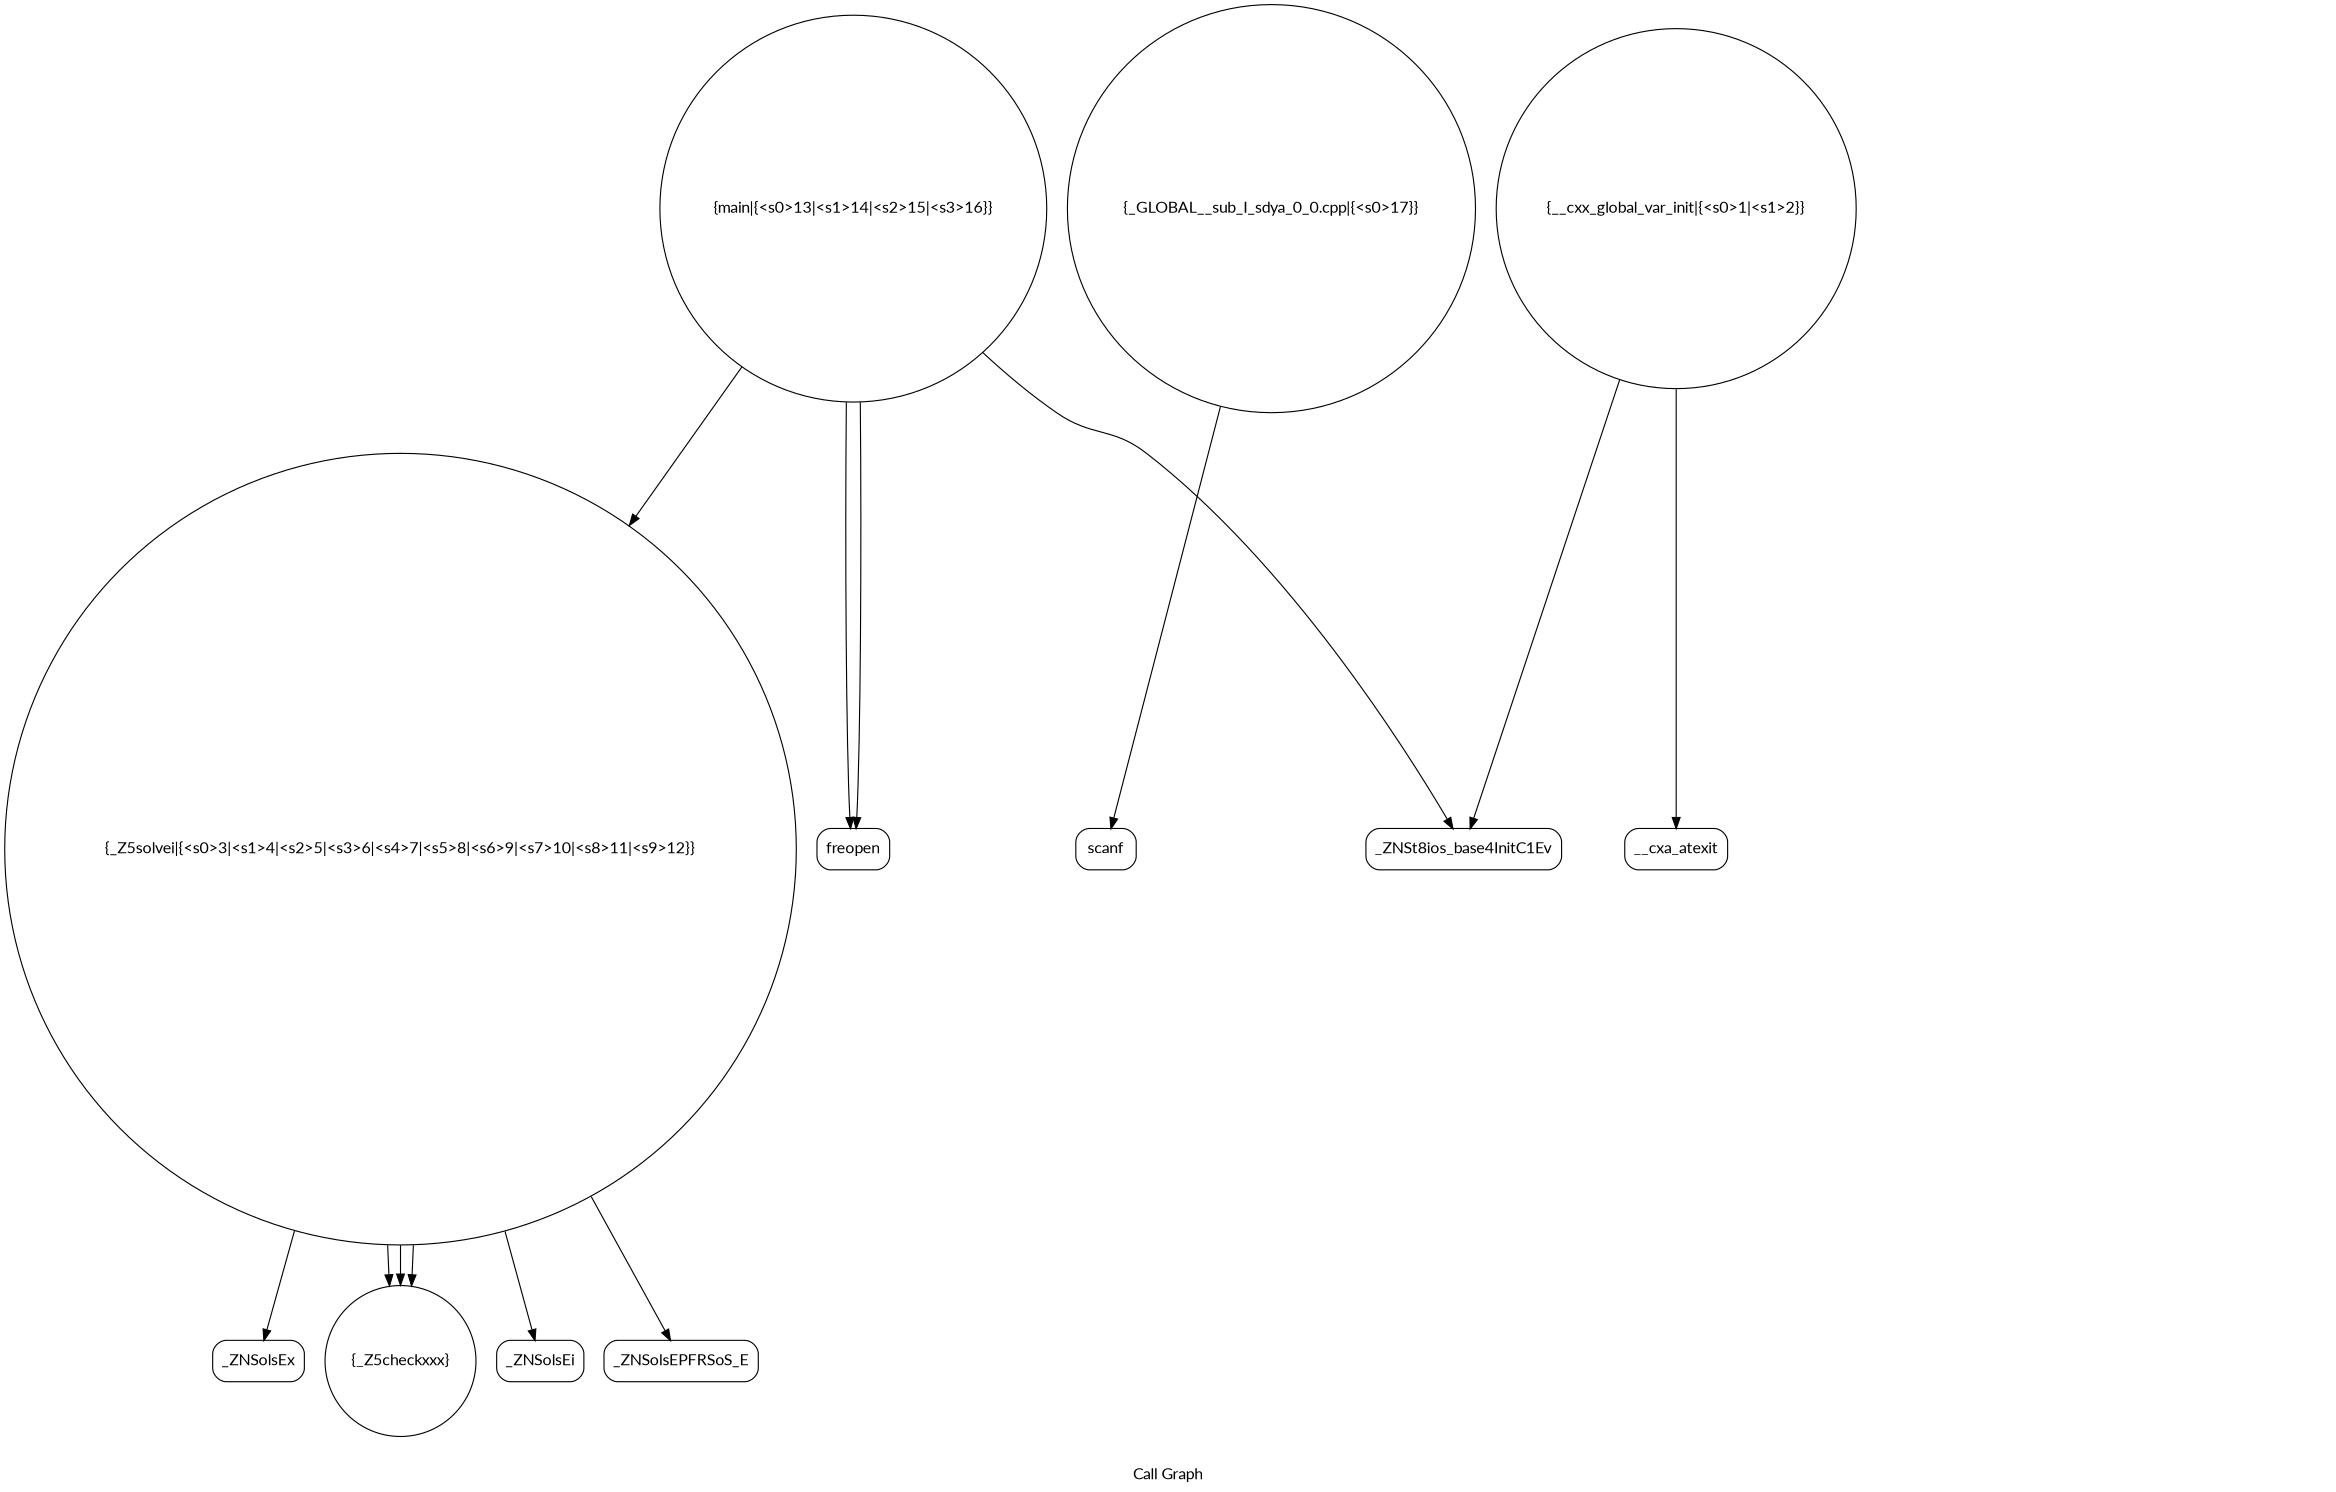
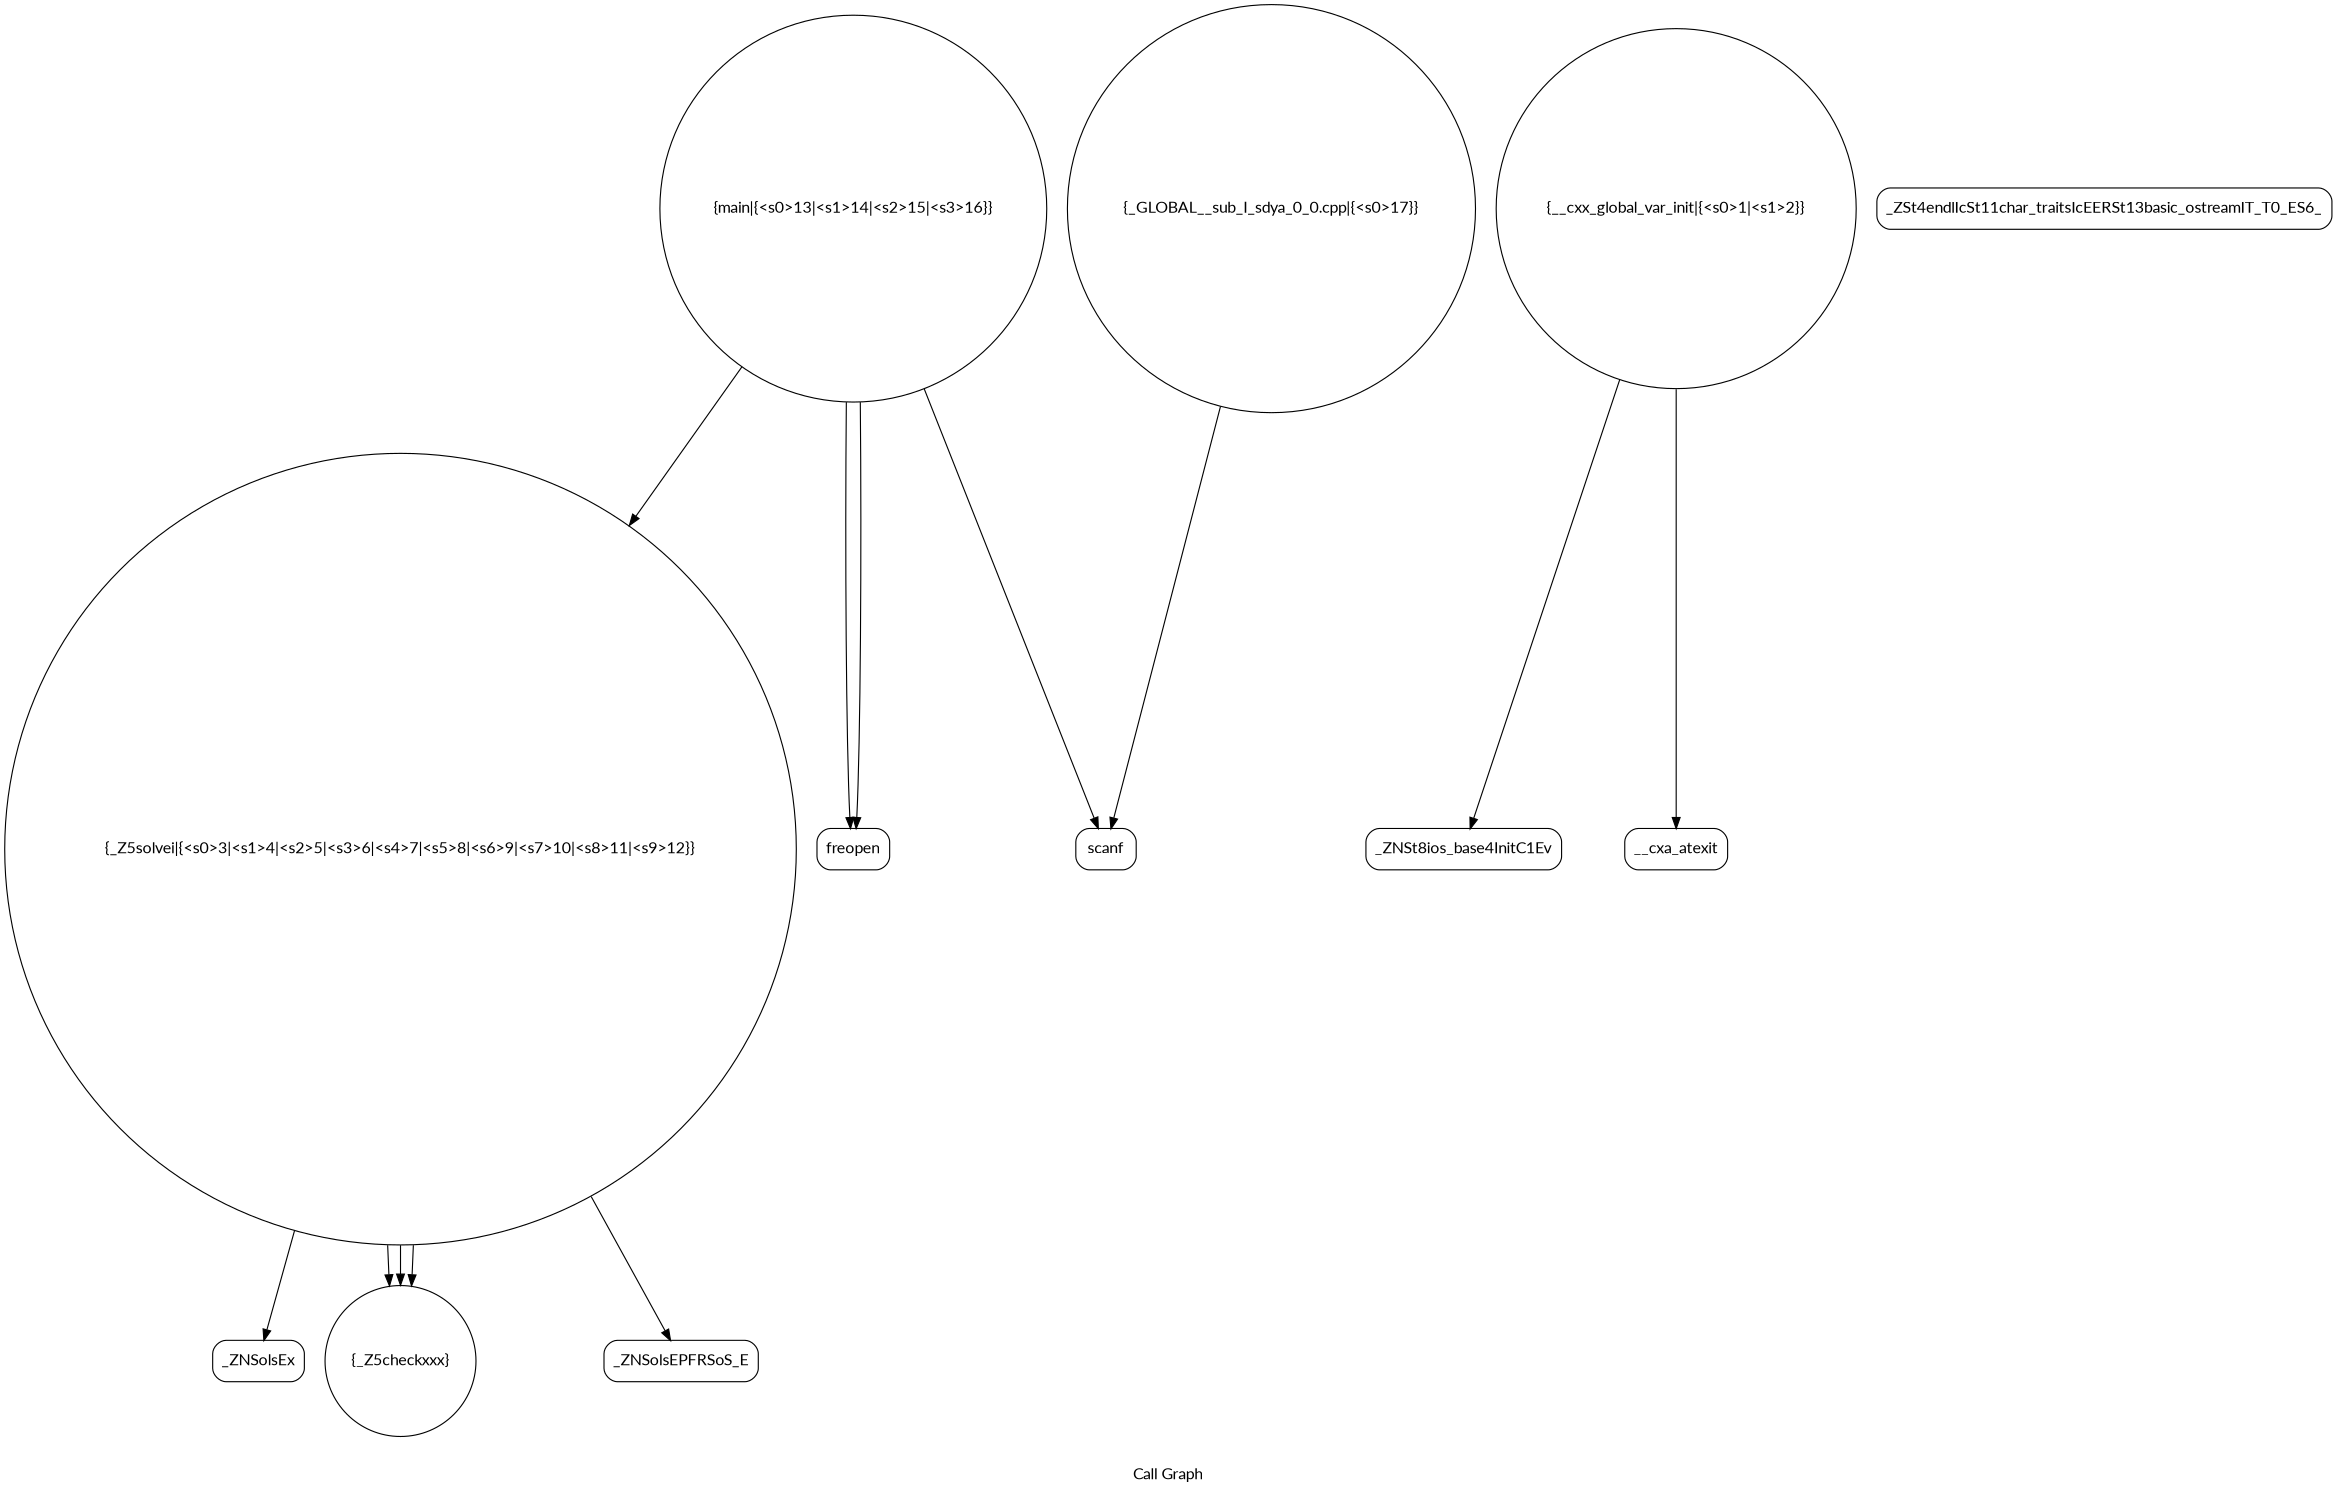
node "_ZSt4endlIcSt11char_traitsIcEERSt13basic_ostreamIT_T0_ES6_": added
edge "{main|{<s0>13|<s1>14|<s2>15|<s3>16}}" -> "_ZNSt8ios_base4InitC1Ev": now "{main|{<s0>13|<s1>14|<s2>15|<s3>16}}" -> "scanf"
node "_ZNSolsEi": removed
